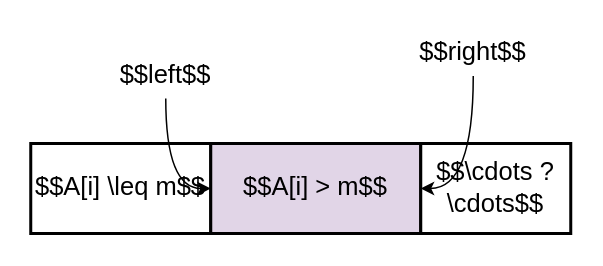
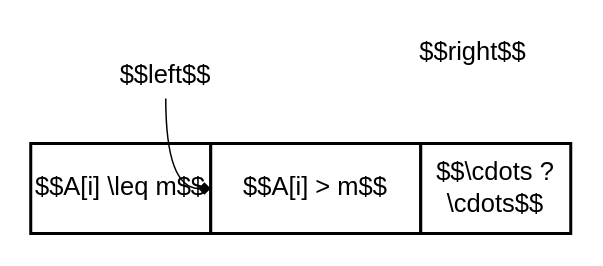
edge "$$right$$" -> "$$A[i] > m$$": removed
edge "$$left$$" -> "$$A[i] > m$$": arrowhead classic -> diamond
node "$$A[i] > m$$": fillcolor #e1d5e7 -> #ffffff
